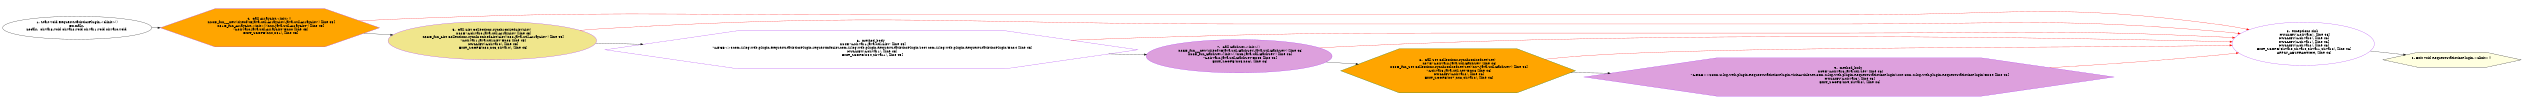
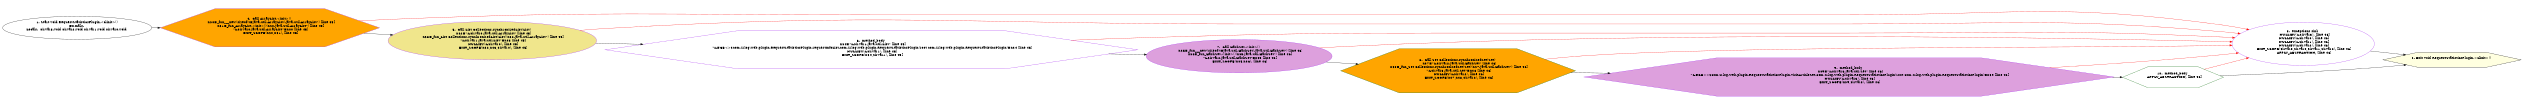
node "10:  method_body APPLY_ABSTRACTION; [line 46]": added
